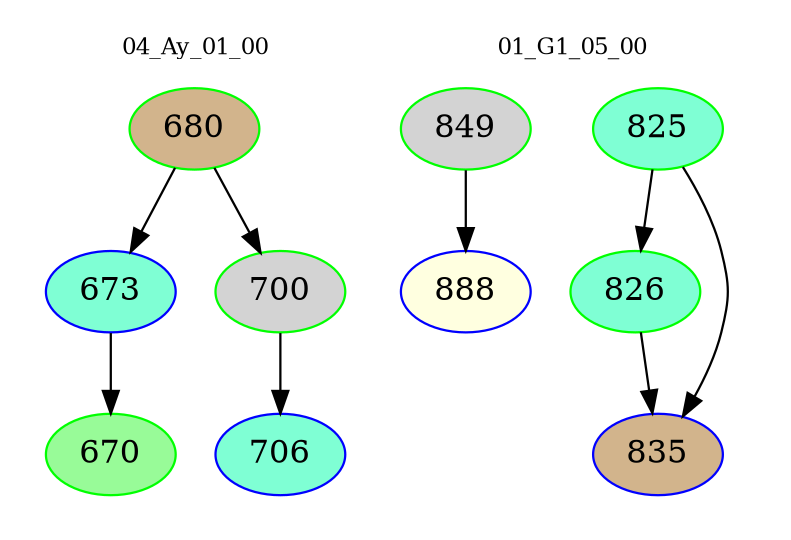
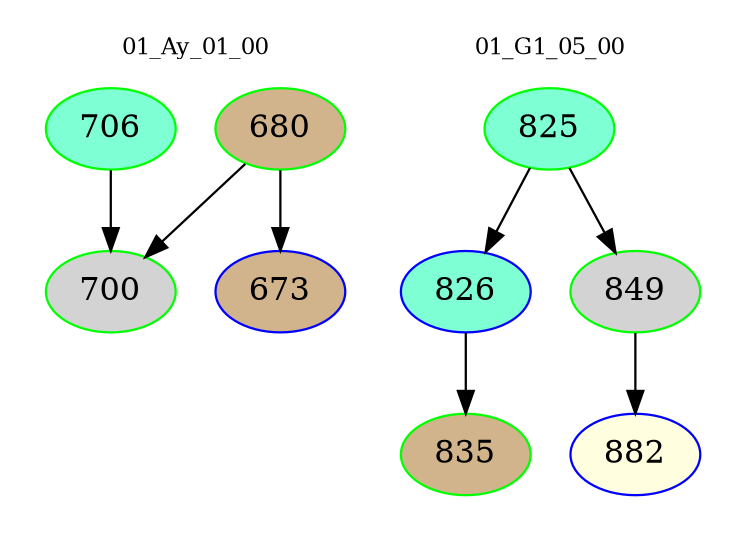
cluster "04_Ay_01_00": label "04_Ay_01_00" -> "01_Ay_01_00"
edge "825" -> "835": now "825" -> "849"
node "673": fillcolor aquamarine -> tan
node "888": label "888" -> "882"
node "826": color green -> blue
edge "700" -> "706": reversed
node "670": removed
node "706": color blue -> green
node "835": color blue -> green
